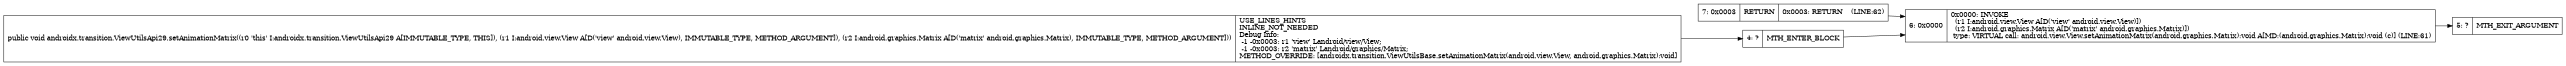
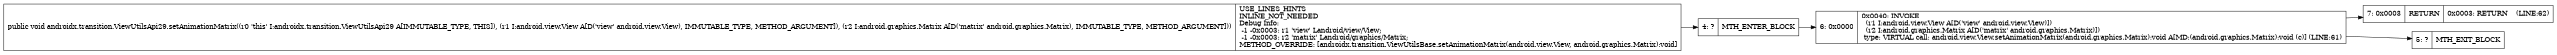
node "6: 0x0000": text "0x0000: INVOKE" -> "0x0040: INVOKE"
edge "7: 0x0003" -> "6: 0x0000": reversed
node "5: ?": text "MTH_EXIT_ARGUMENT" -> "MTH_EXIT_BLOCK"
